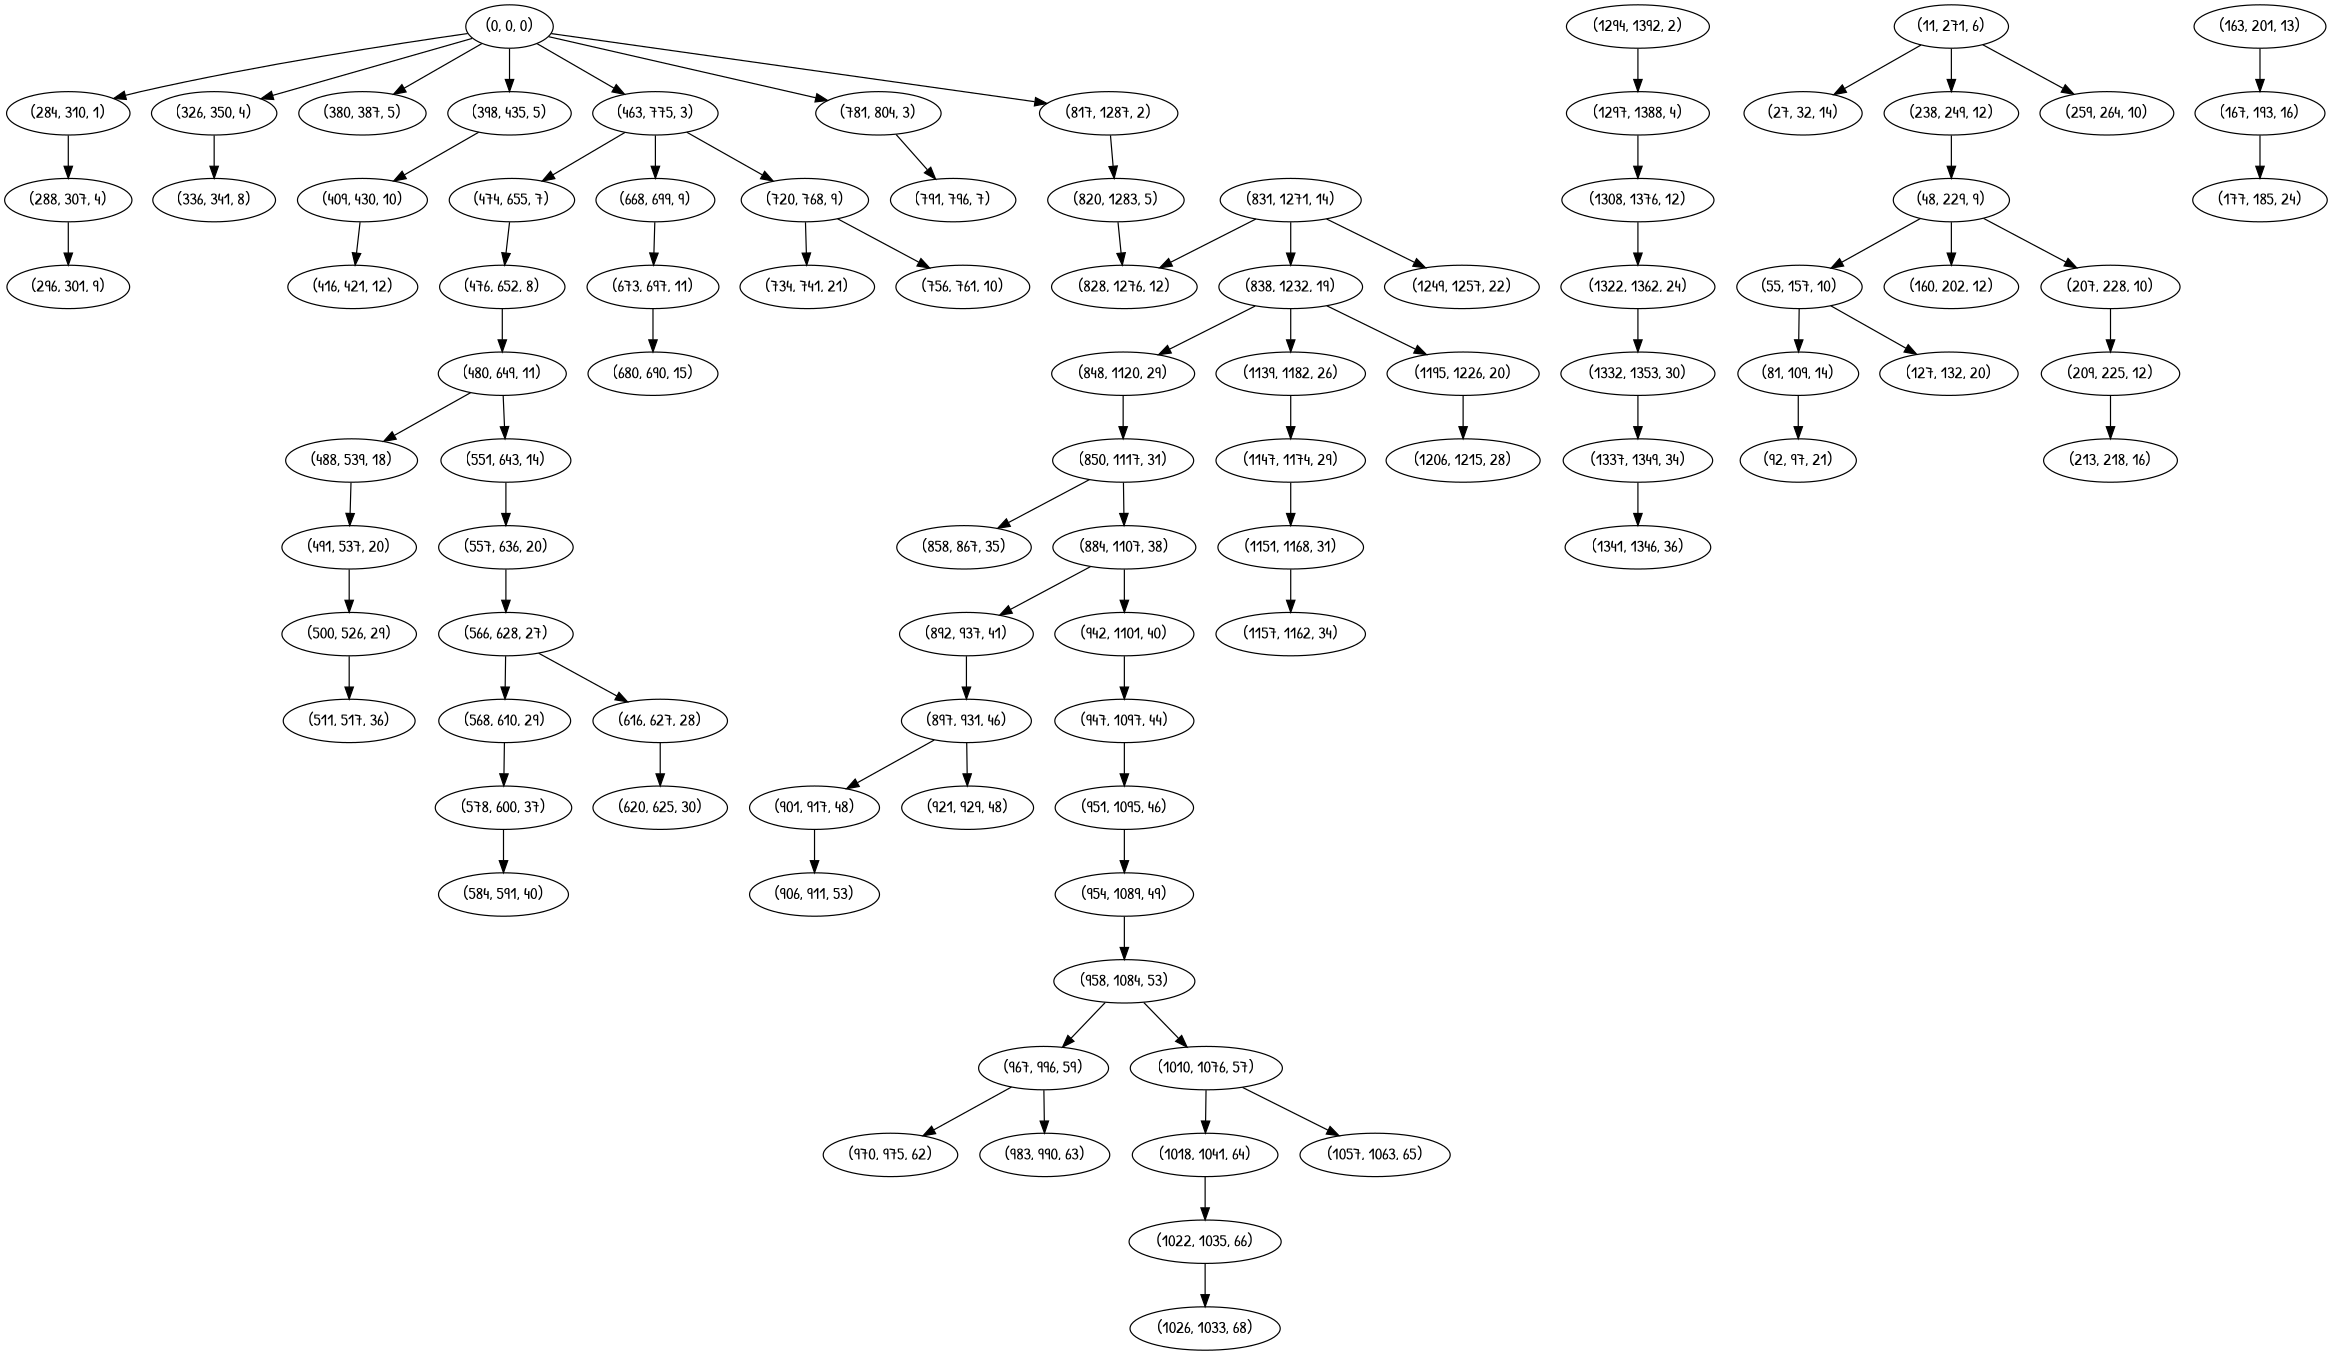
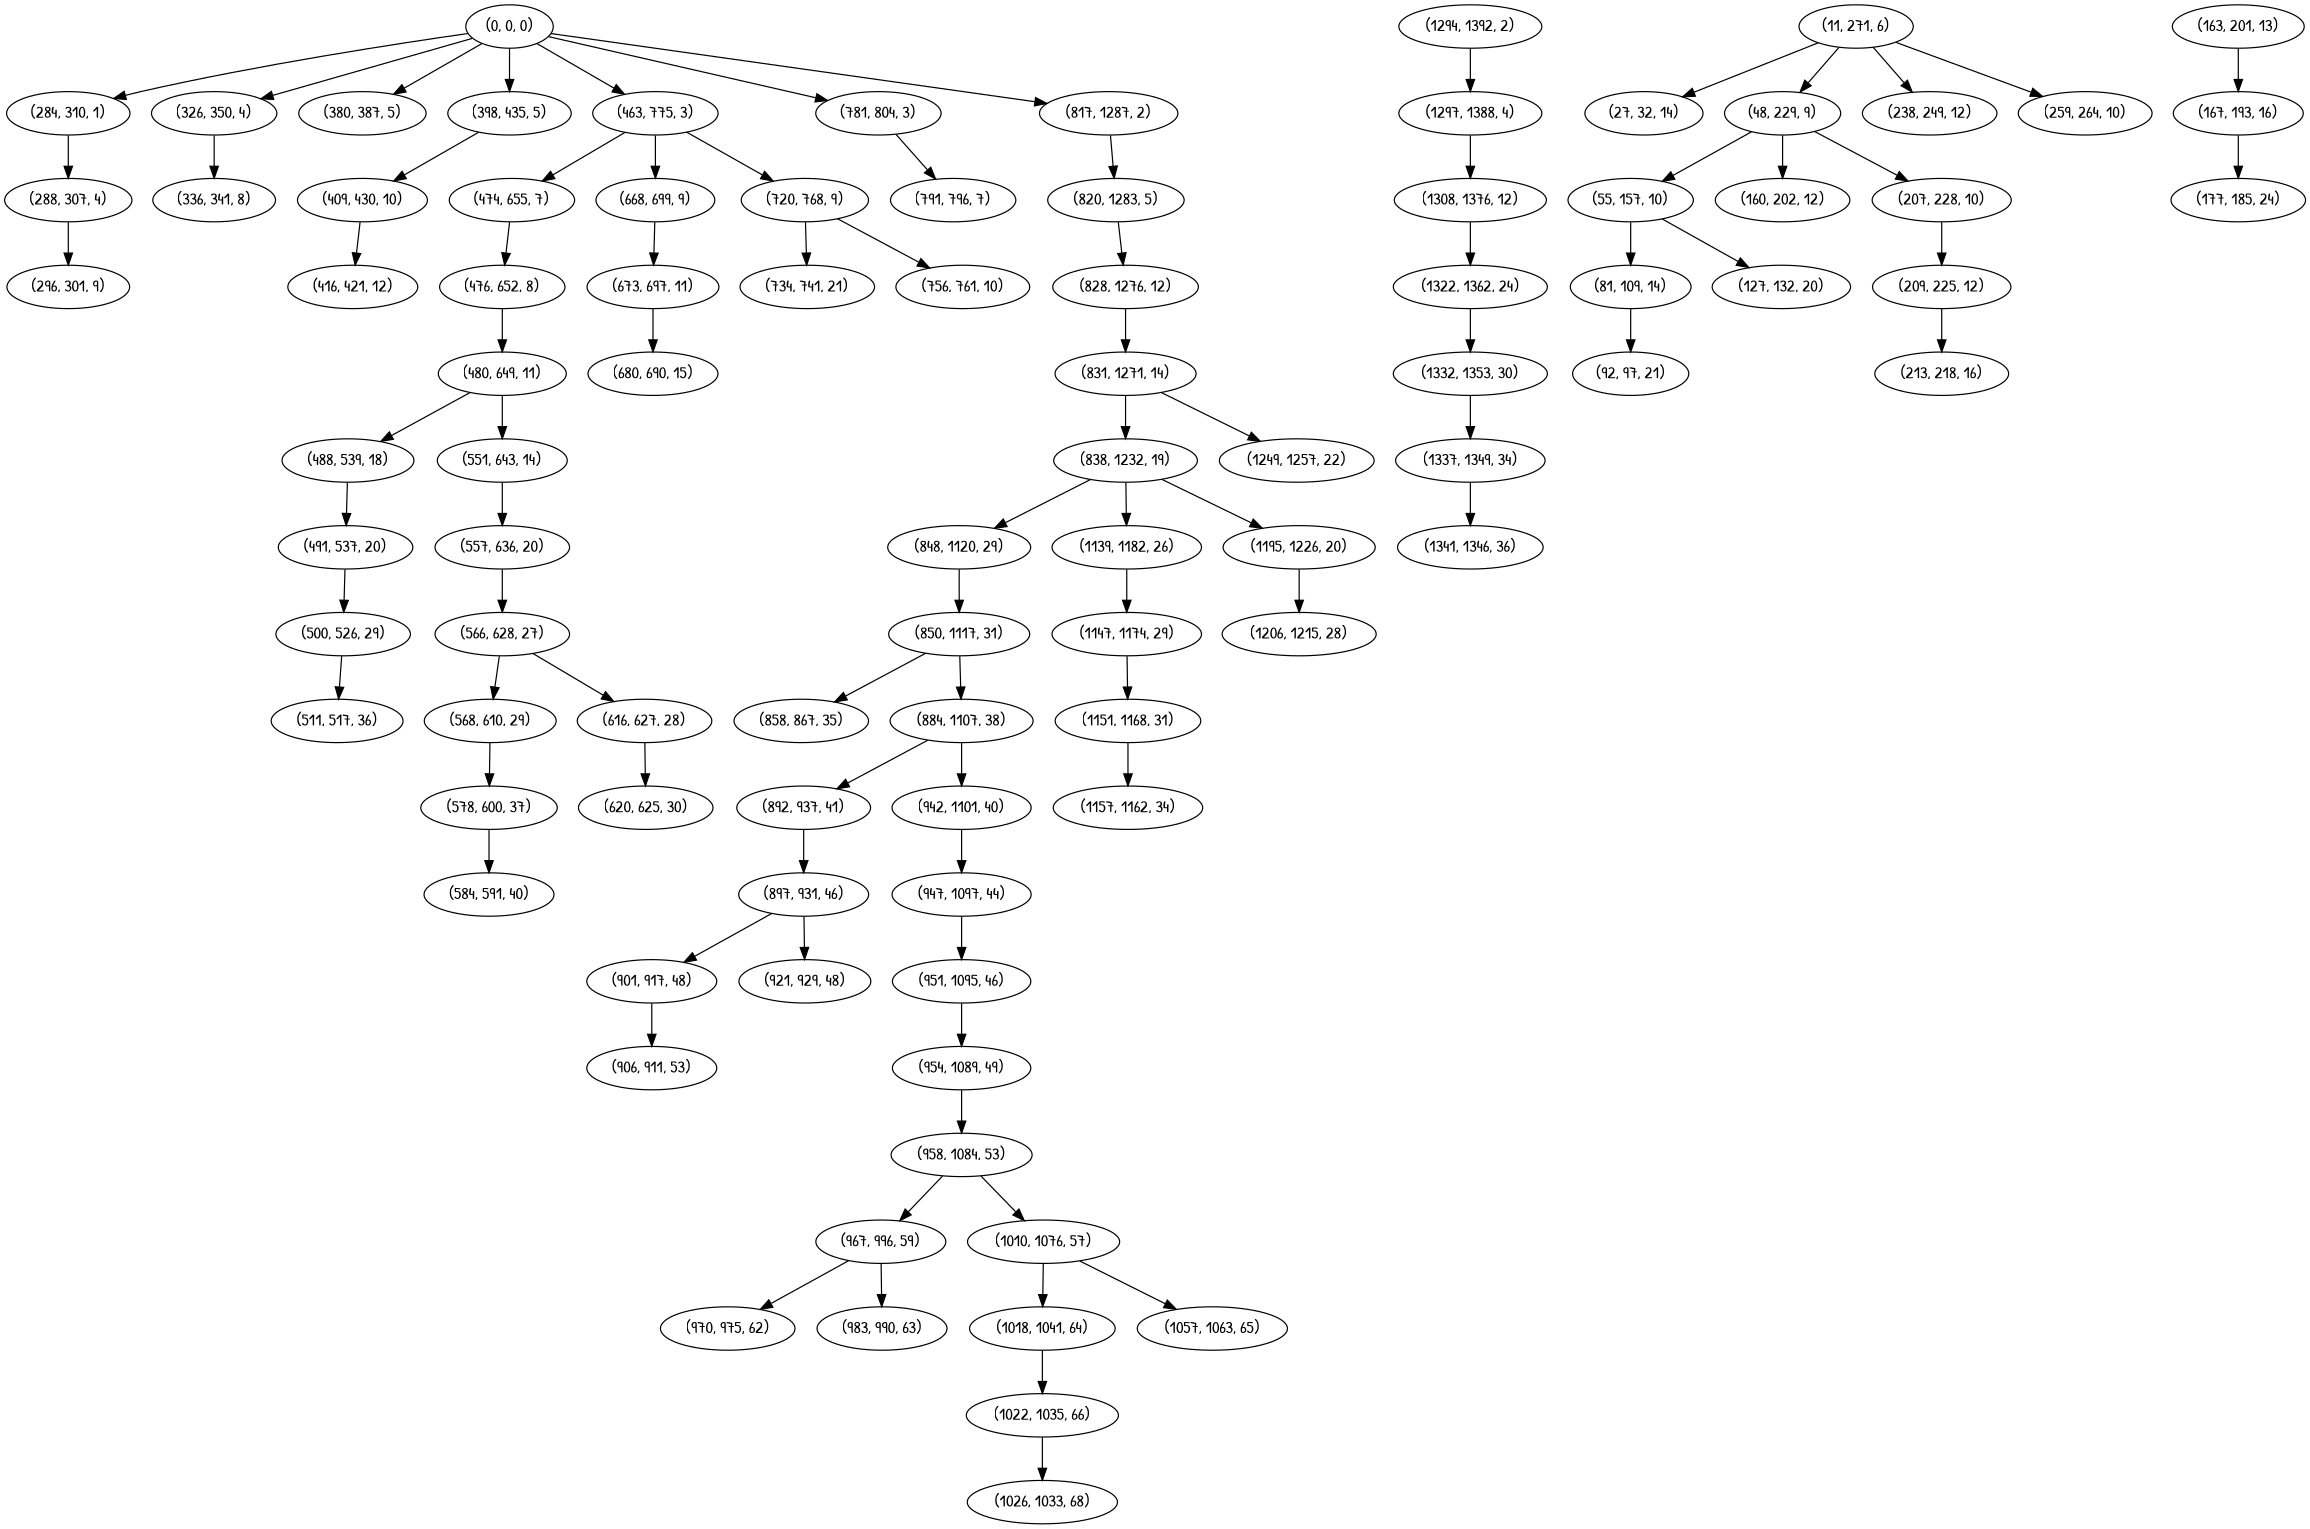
edge "(238, 249, 12)" -> "(48, 229, 9)": now "(11, 271, 6)" -> "(48, 229, 9)"
edge "(831, 1271, 14)" -> "(828, 1276, 12)": reversed
